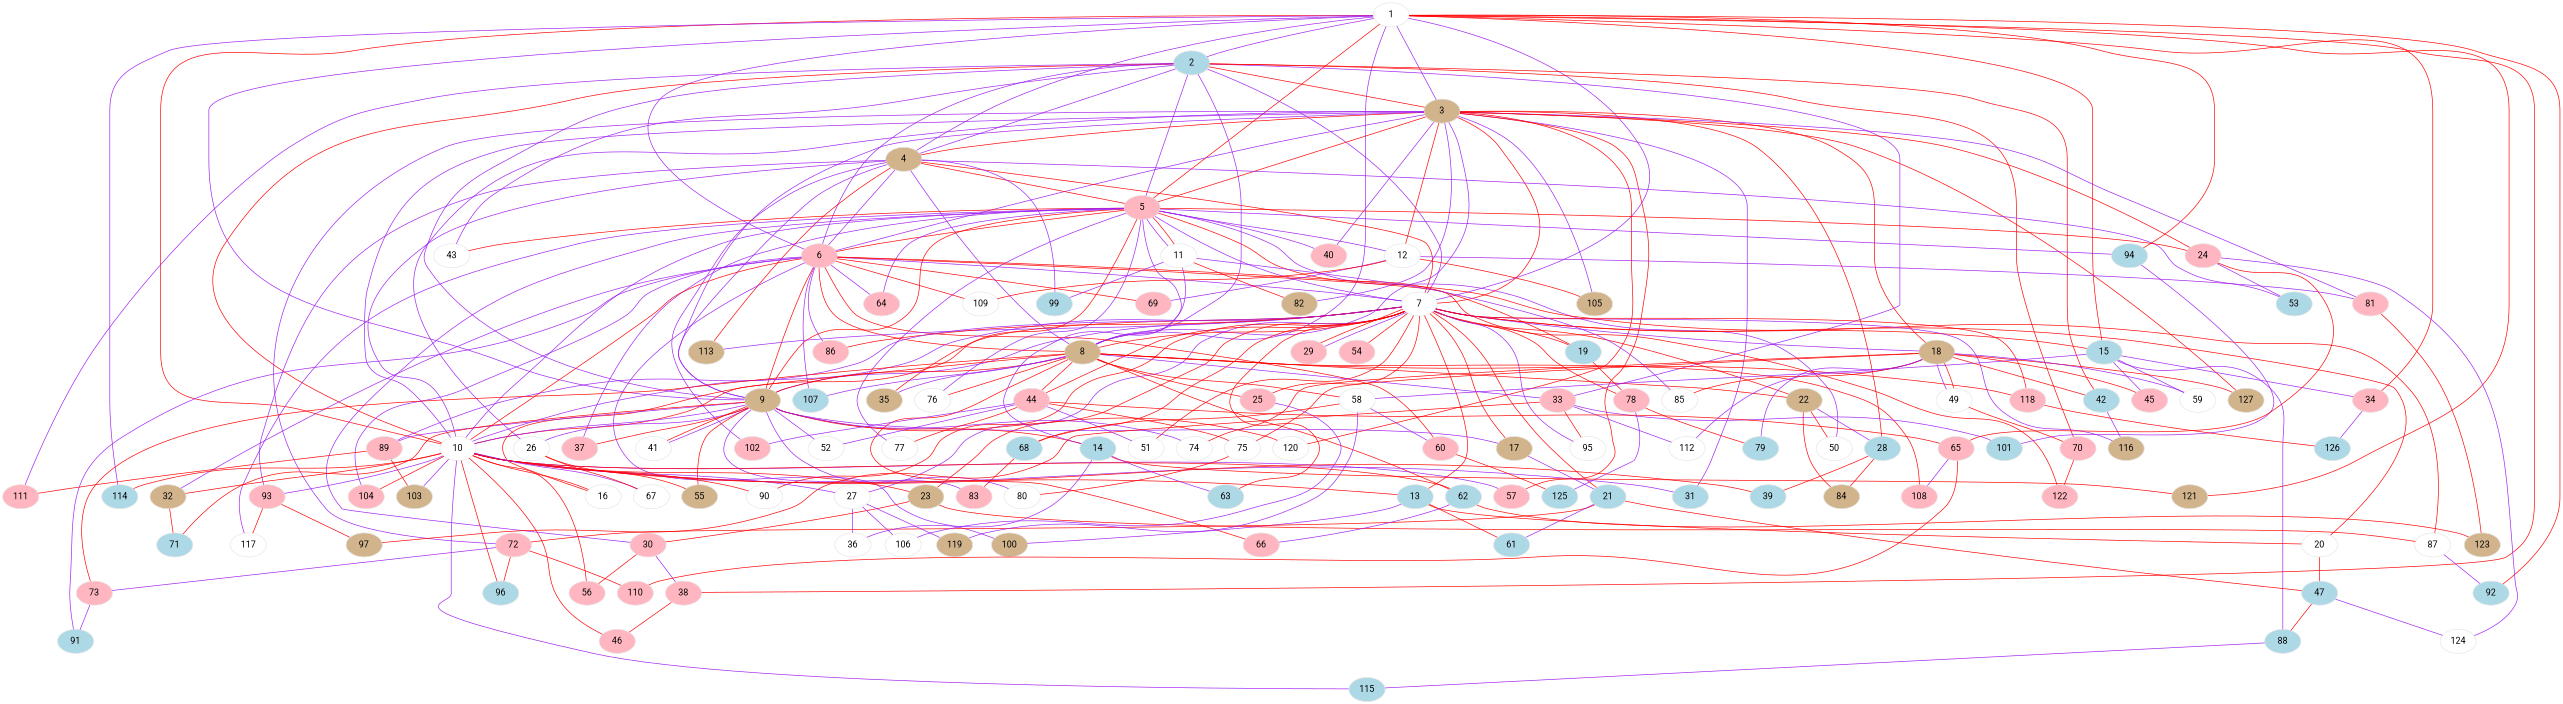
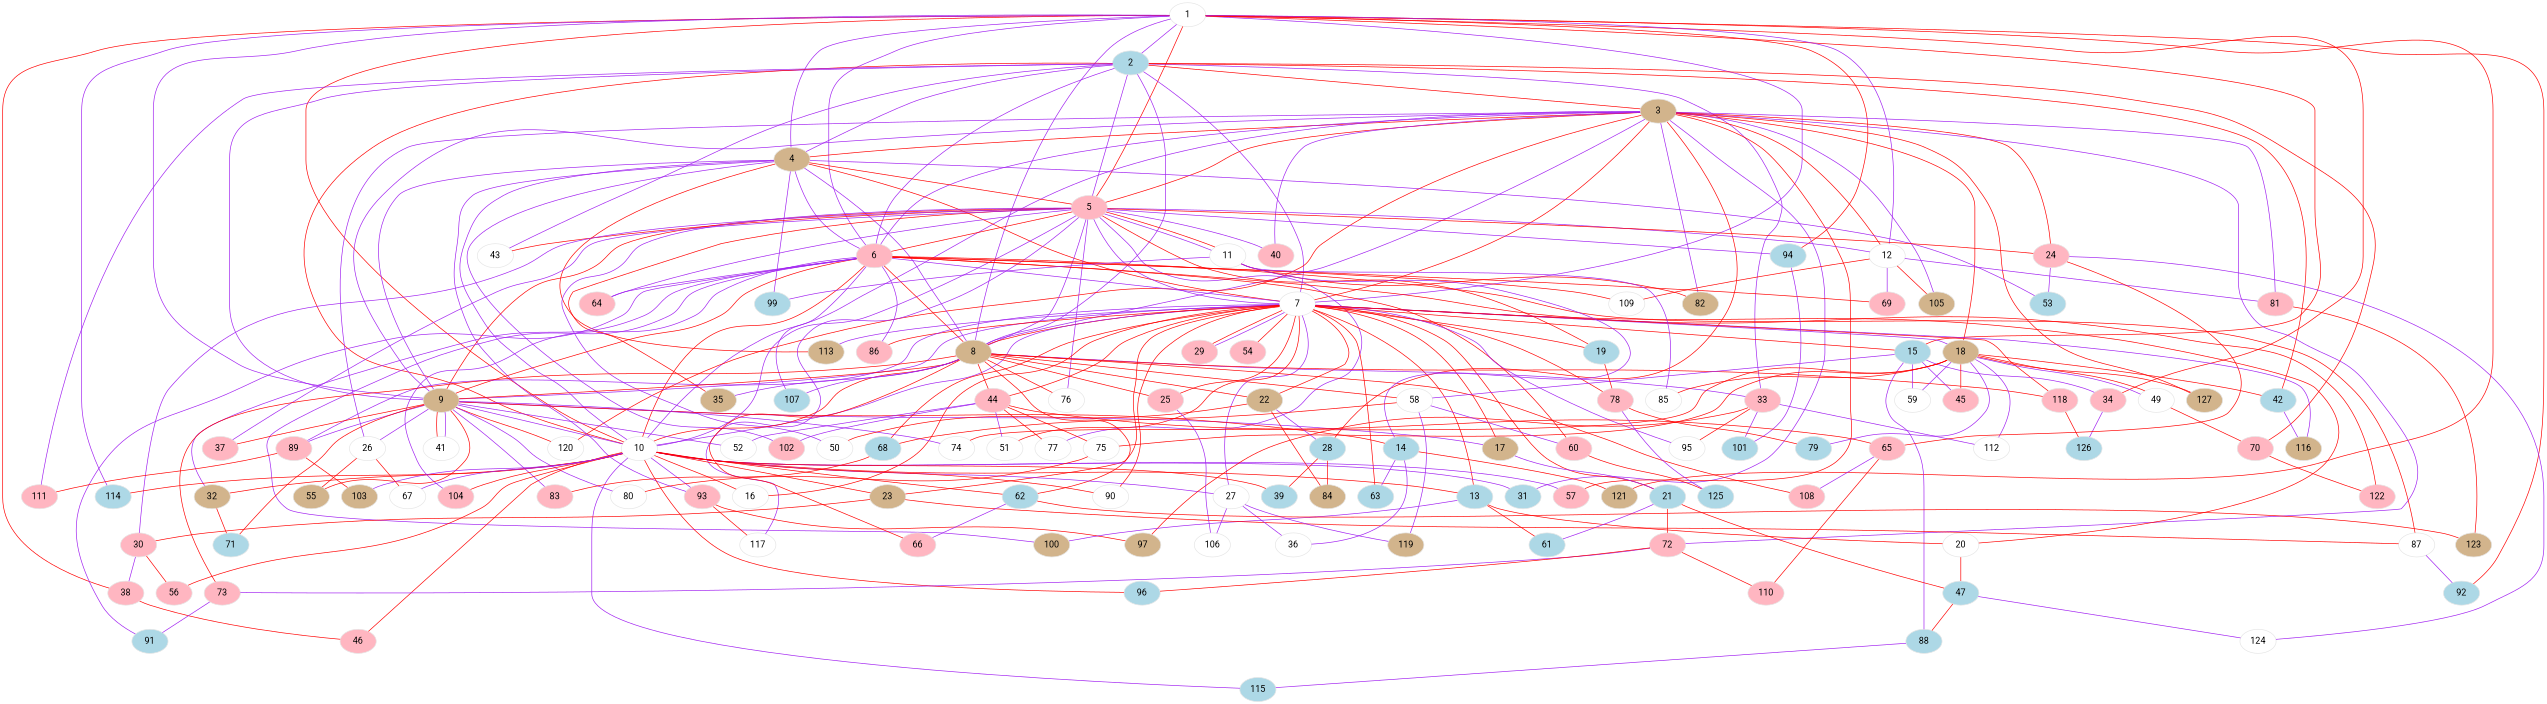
edge "1" -- "3": now "1" -- "12"
